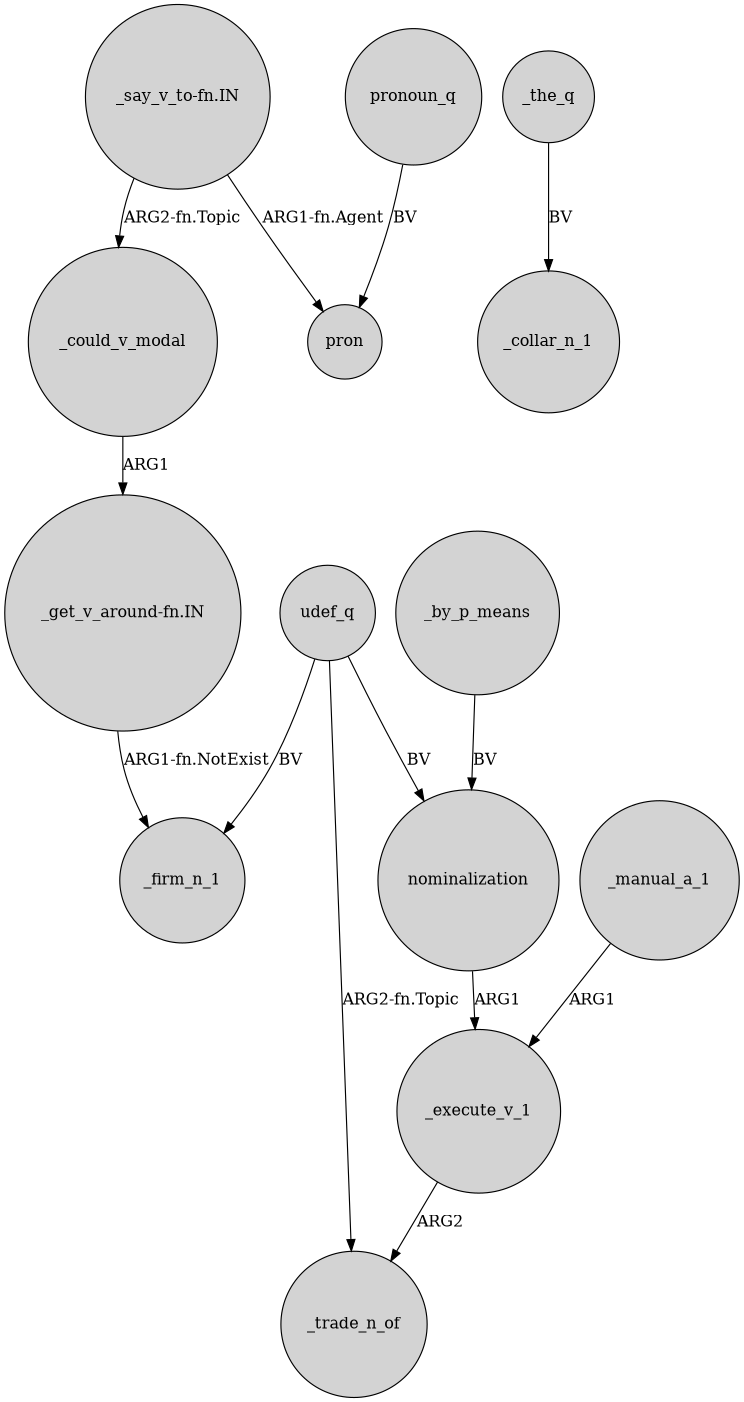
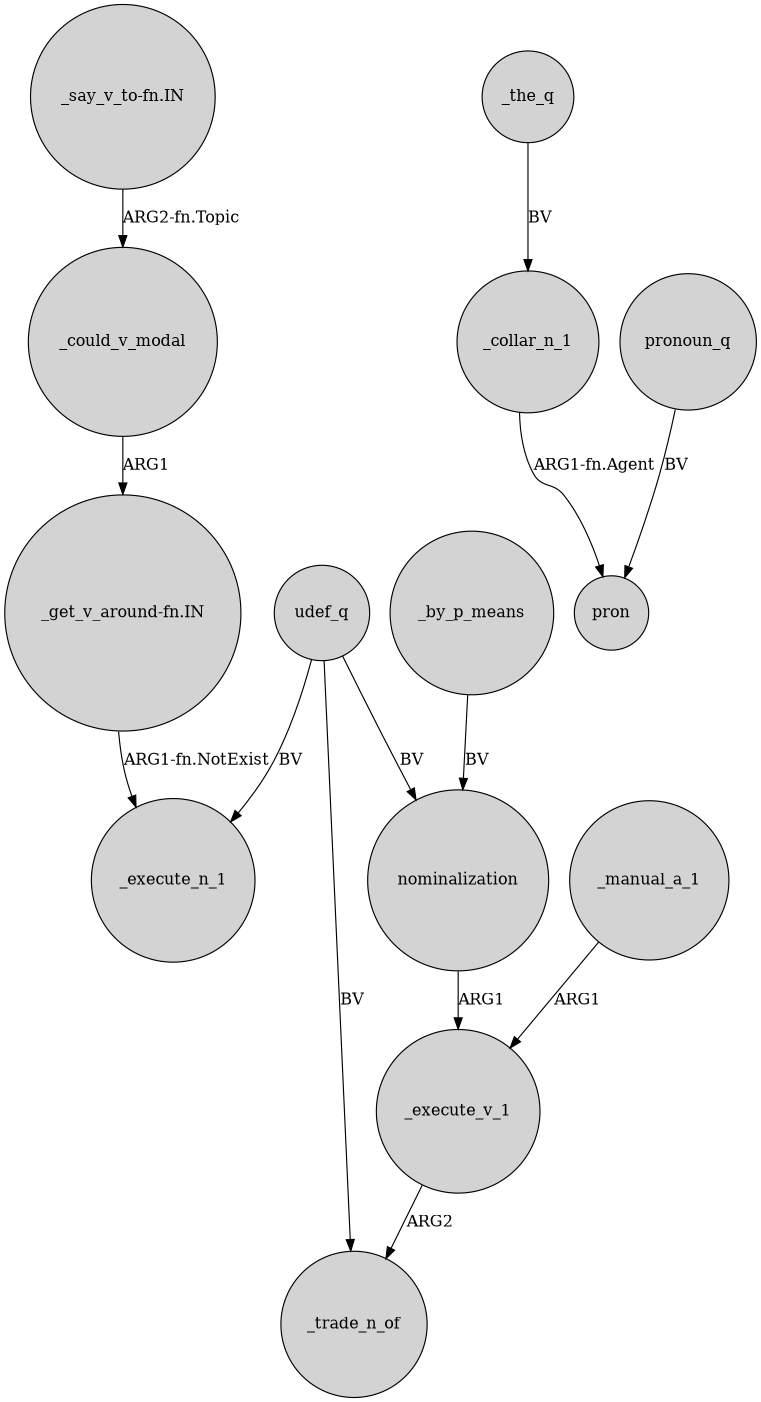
edge "_say_v_to-fn.IN" -> "pron": now "_collar_n_1" -> "pron"
node "_firm_n_1": label "_firm_n_1" -> "_execute_n_1"
edge "udef_q" -> "_trade_n_of": label "ARG2-fn.Topic" -> "BV"
